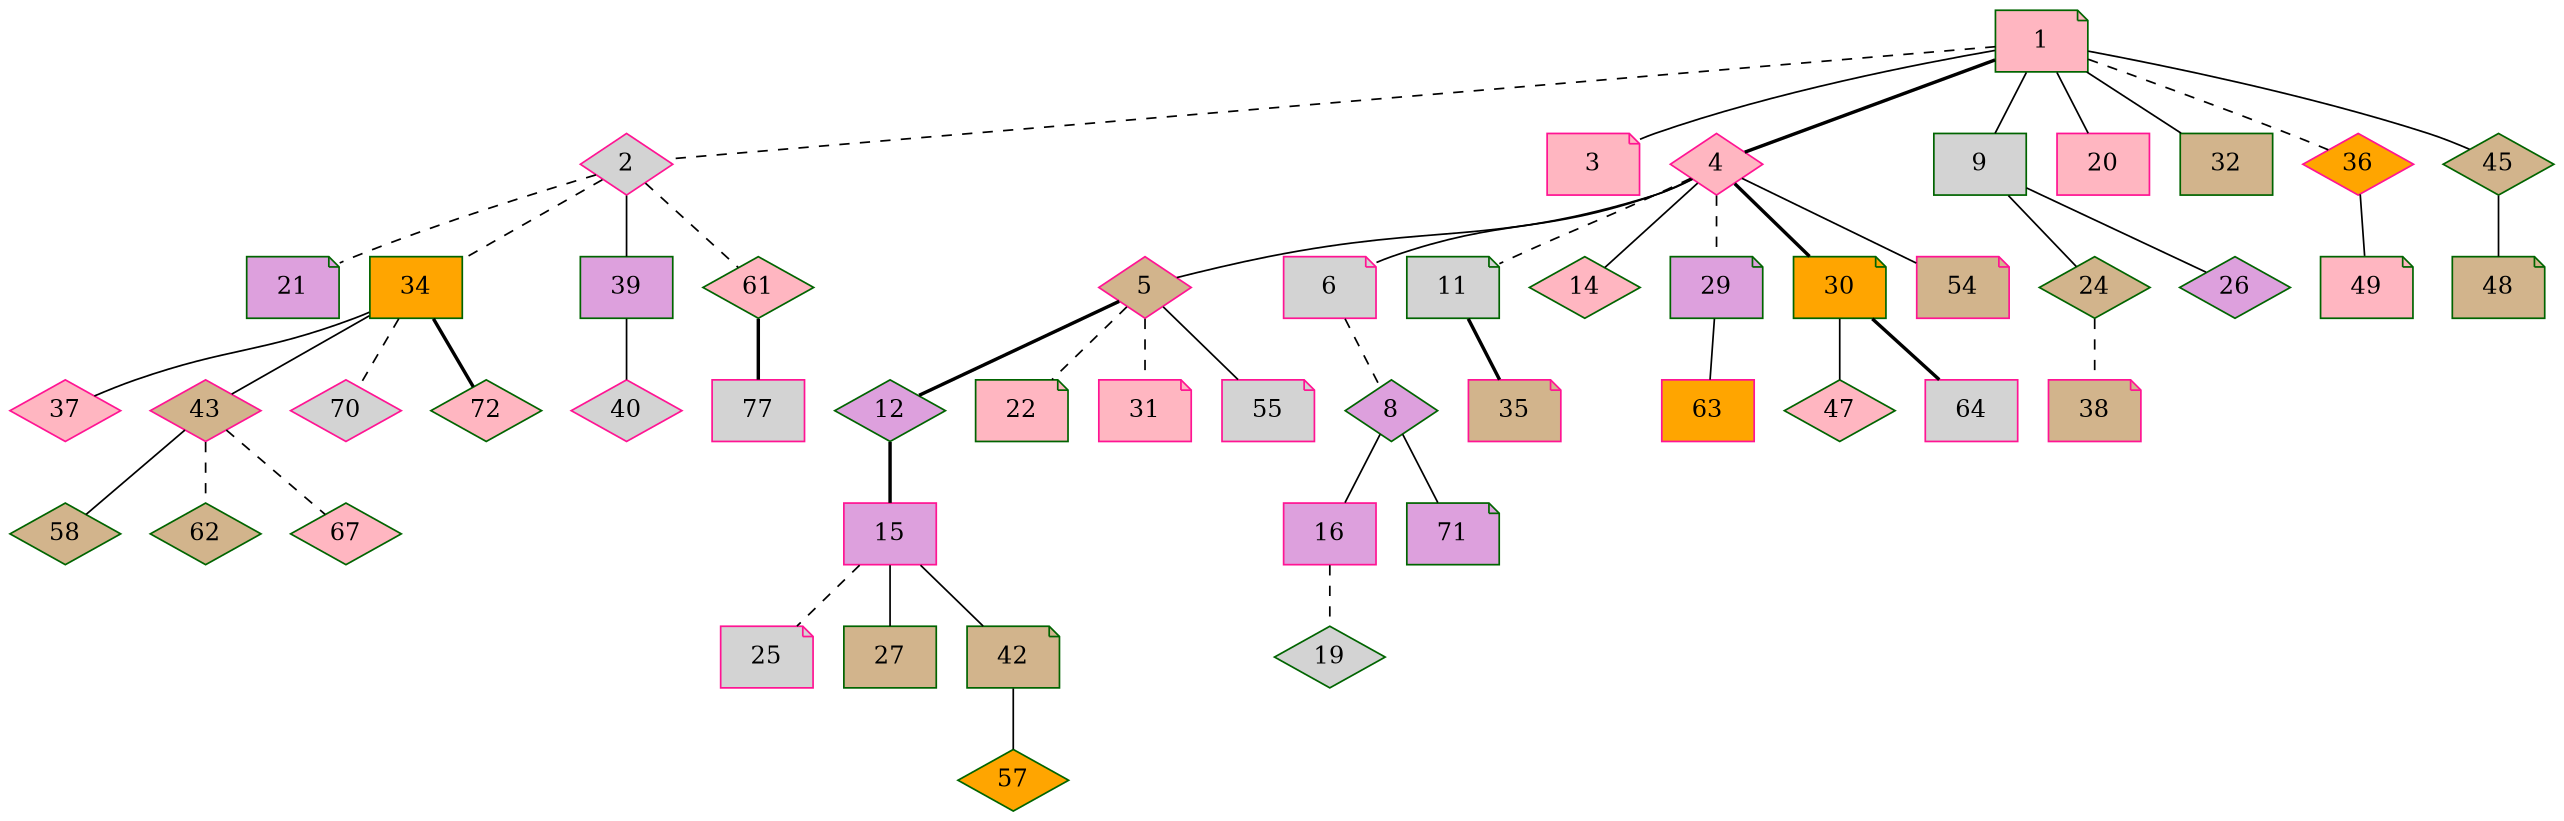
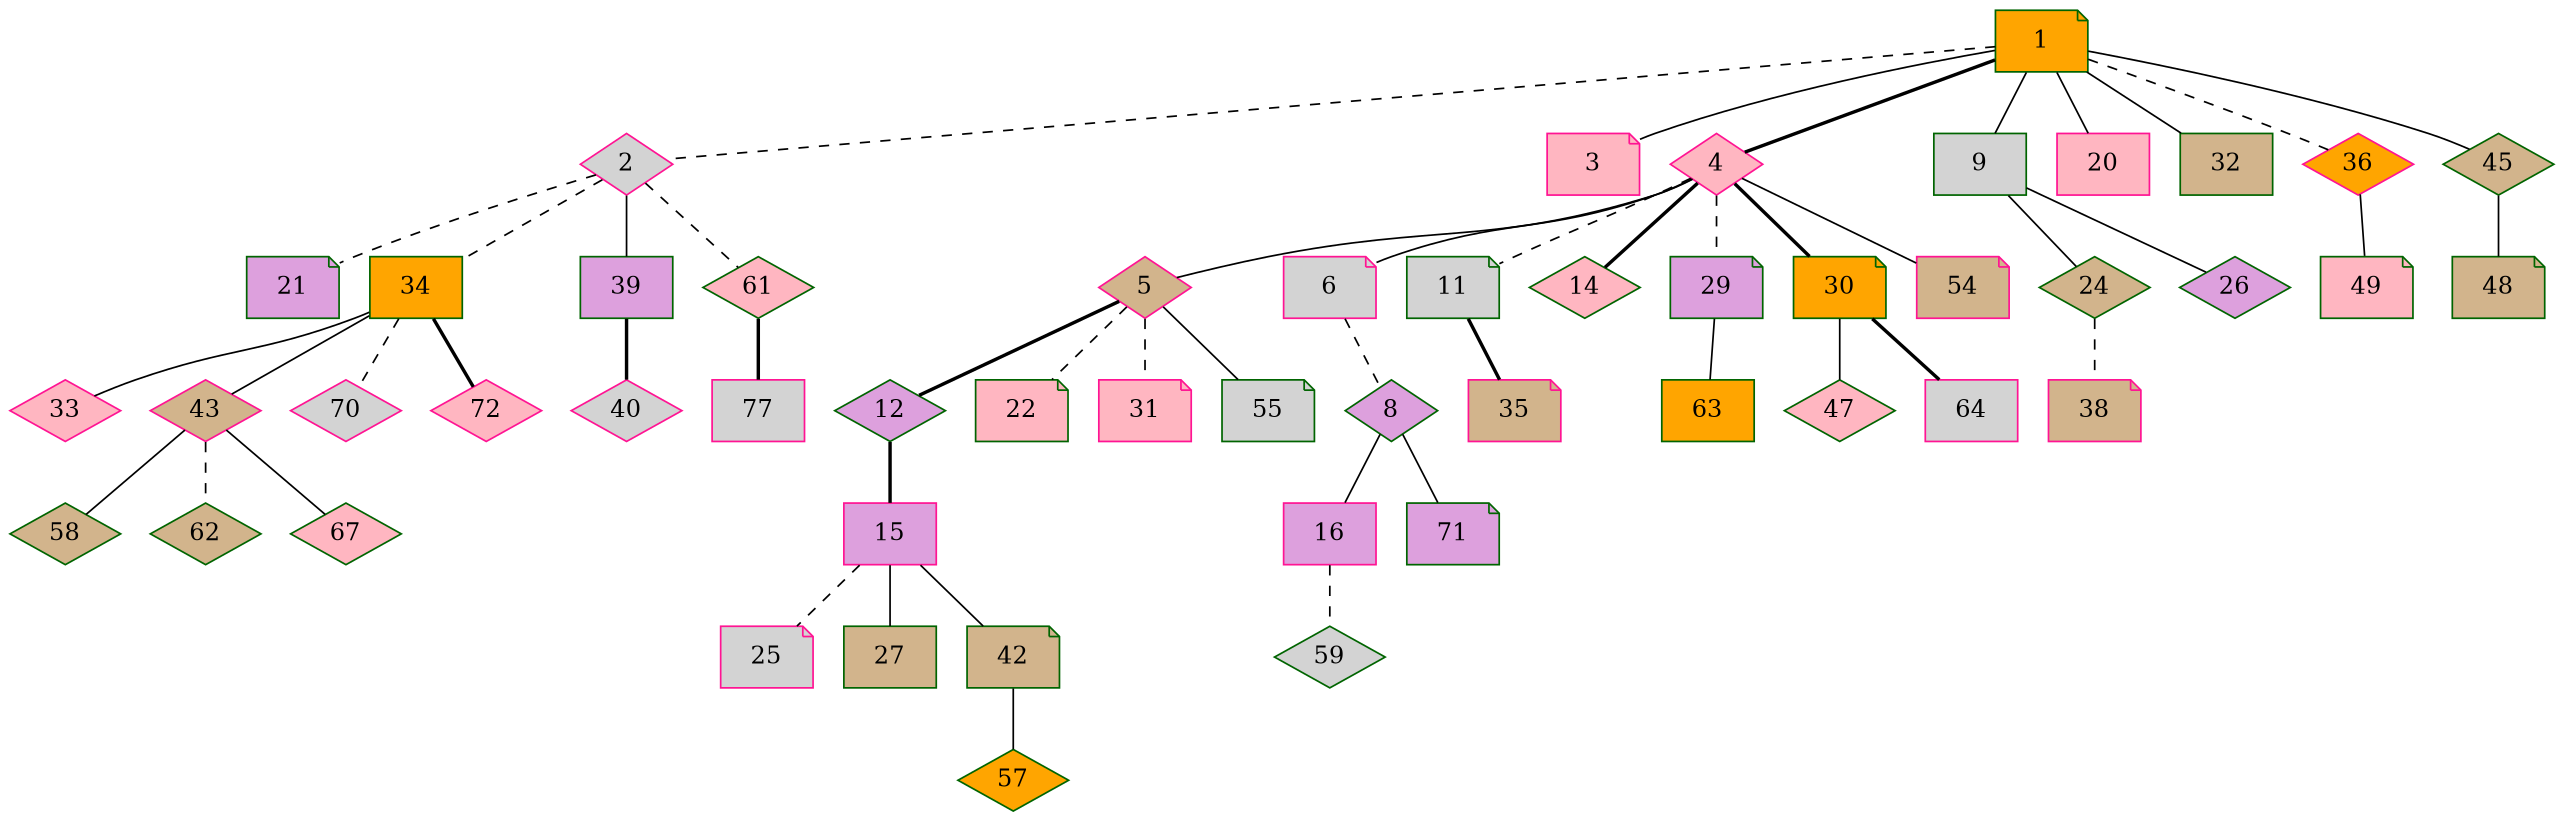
node "1": fillcolor lightpink -> orange
edge "4" -- "14": style solid -> bold
edge "39" -- "40": style solid -> bold
node "37": label "37" -> "33"
node "72": color darkgreen -> deeppink
node "55": color deeppink -> darkgreen
node "63": color deeppink -> darkgreen
edge "43" -- "67": style dashed -> solid
node "19": label "19" -> "59"
